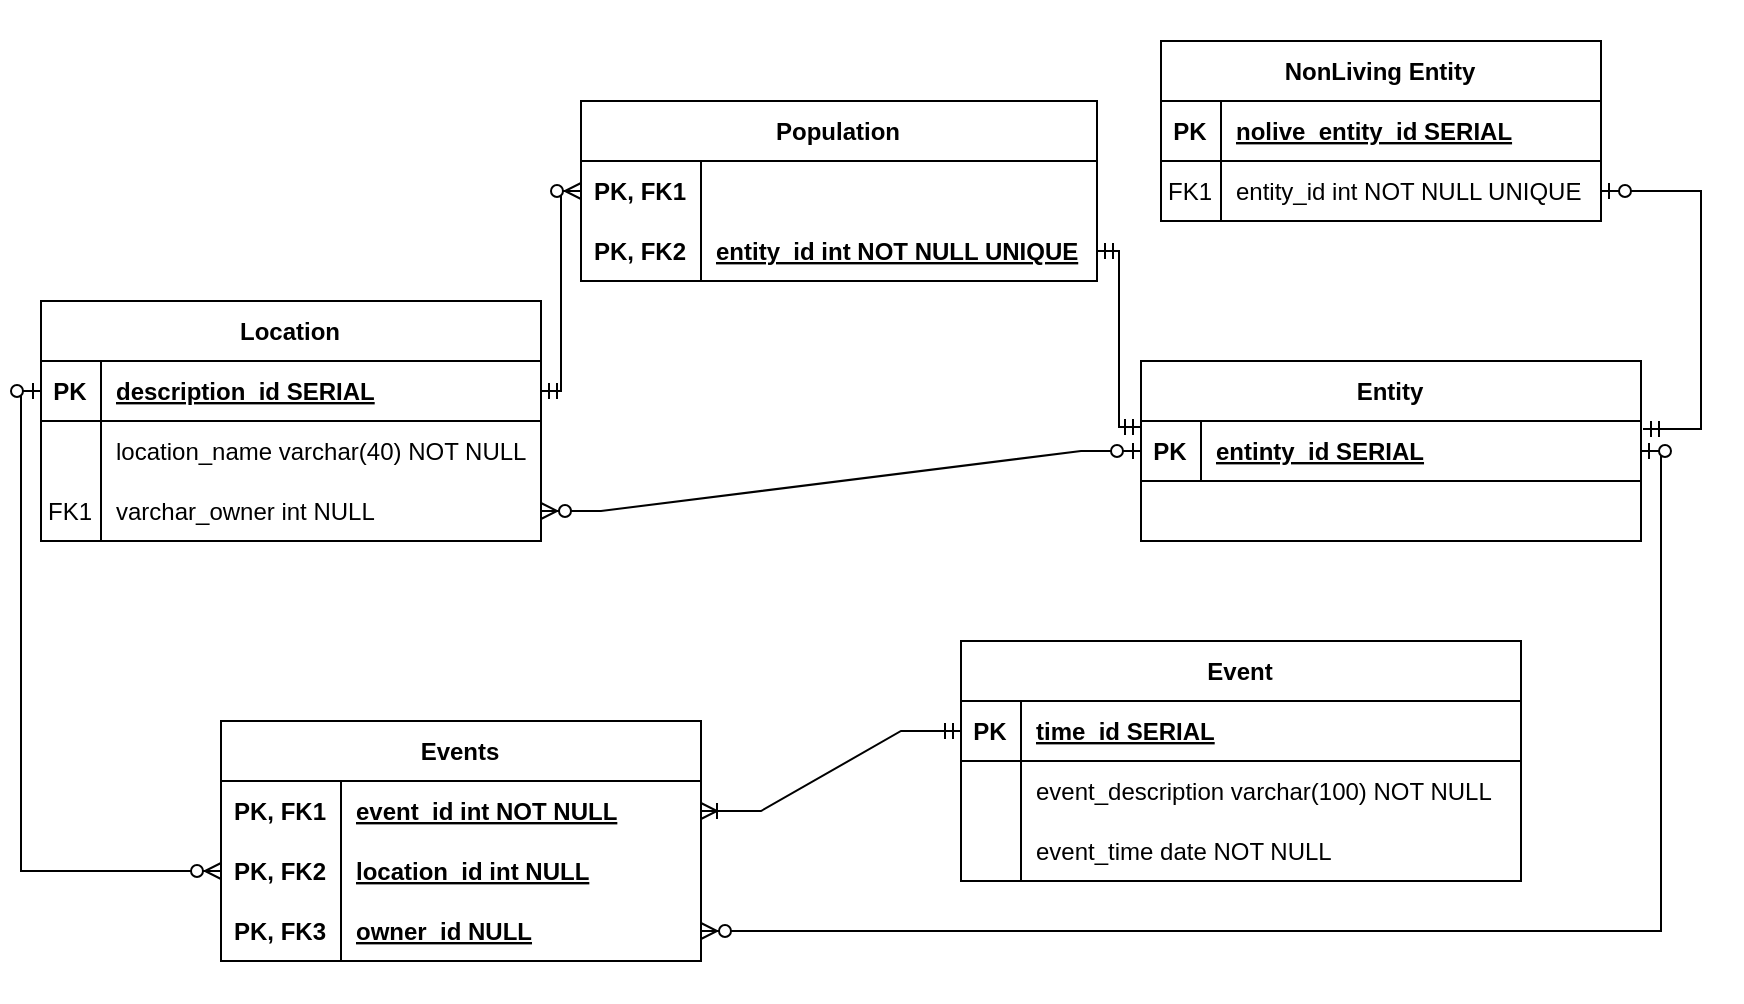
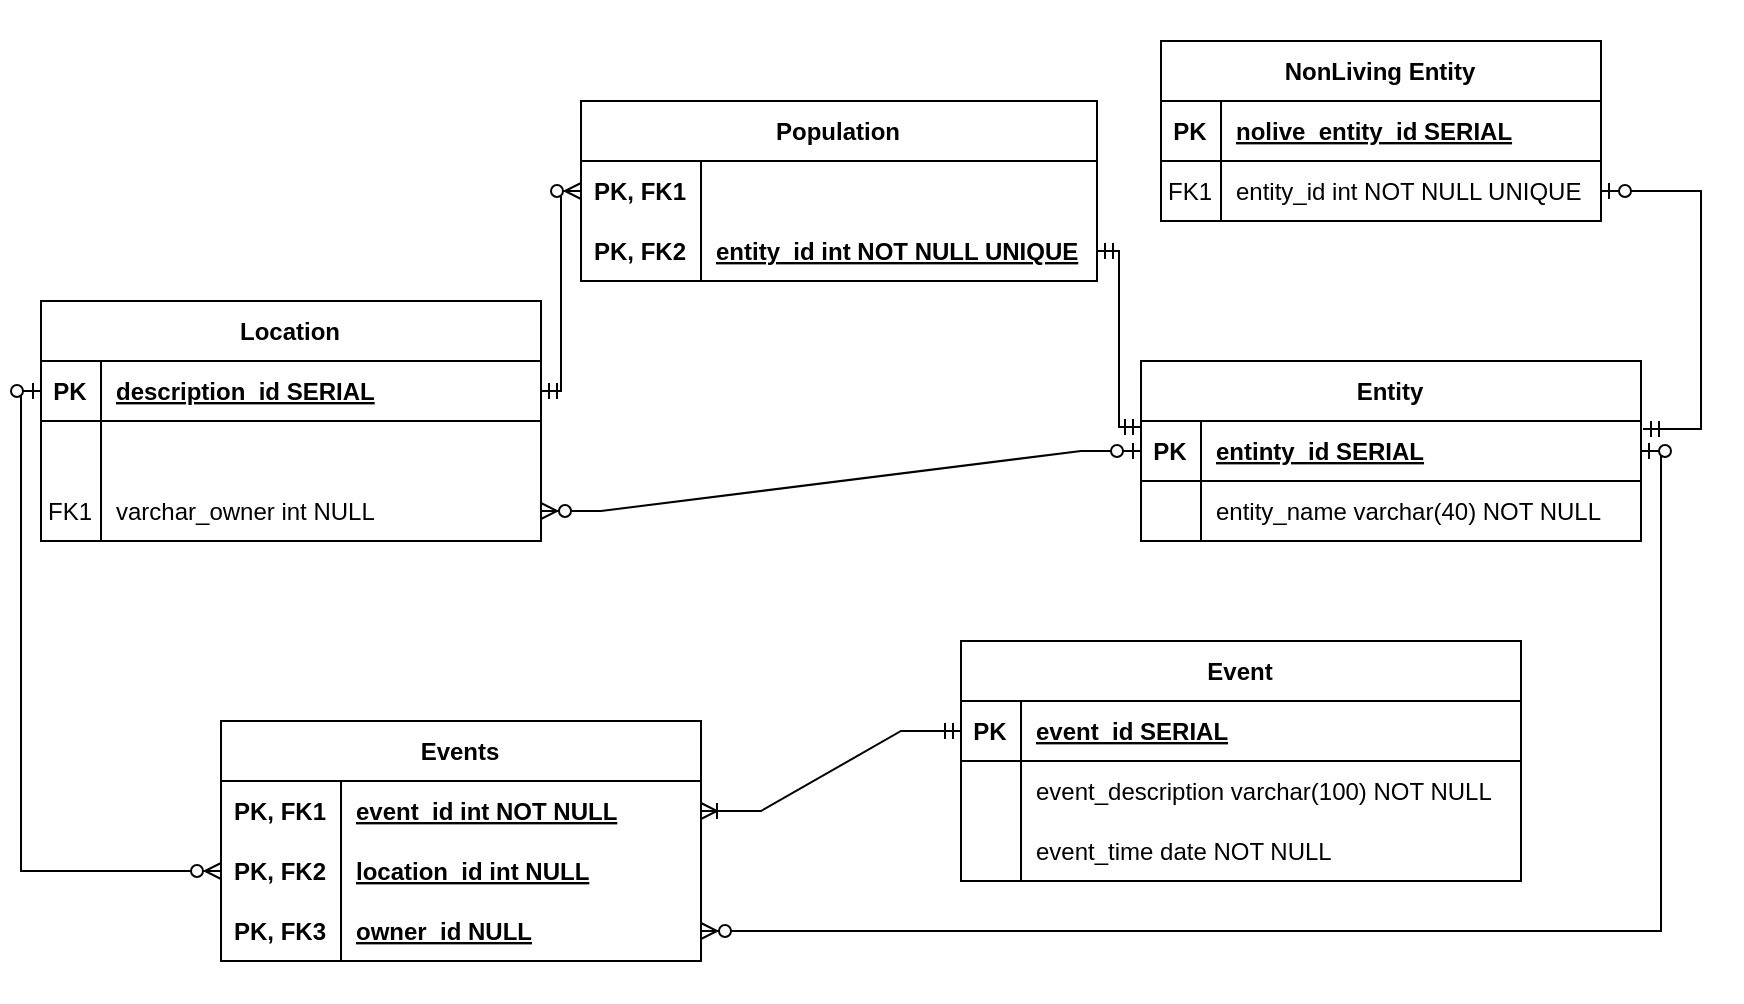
node "location_name varchar(40) NOT NULL": removed
node "entity_name varchar(40) NOT NULL": added
node "time_id SERIAL": label "time_id SERIAL" -> "event_id SERIAL"
